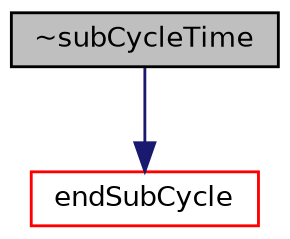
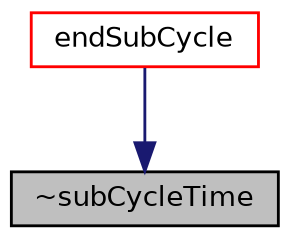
edge "~subCycleTime" -> "endSubCycle": reversed
